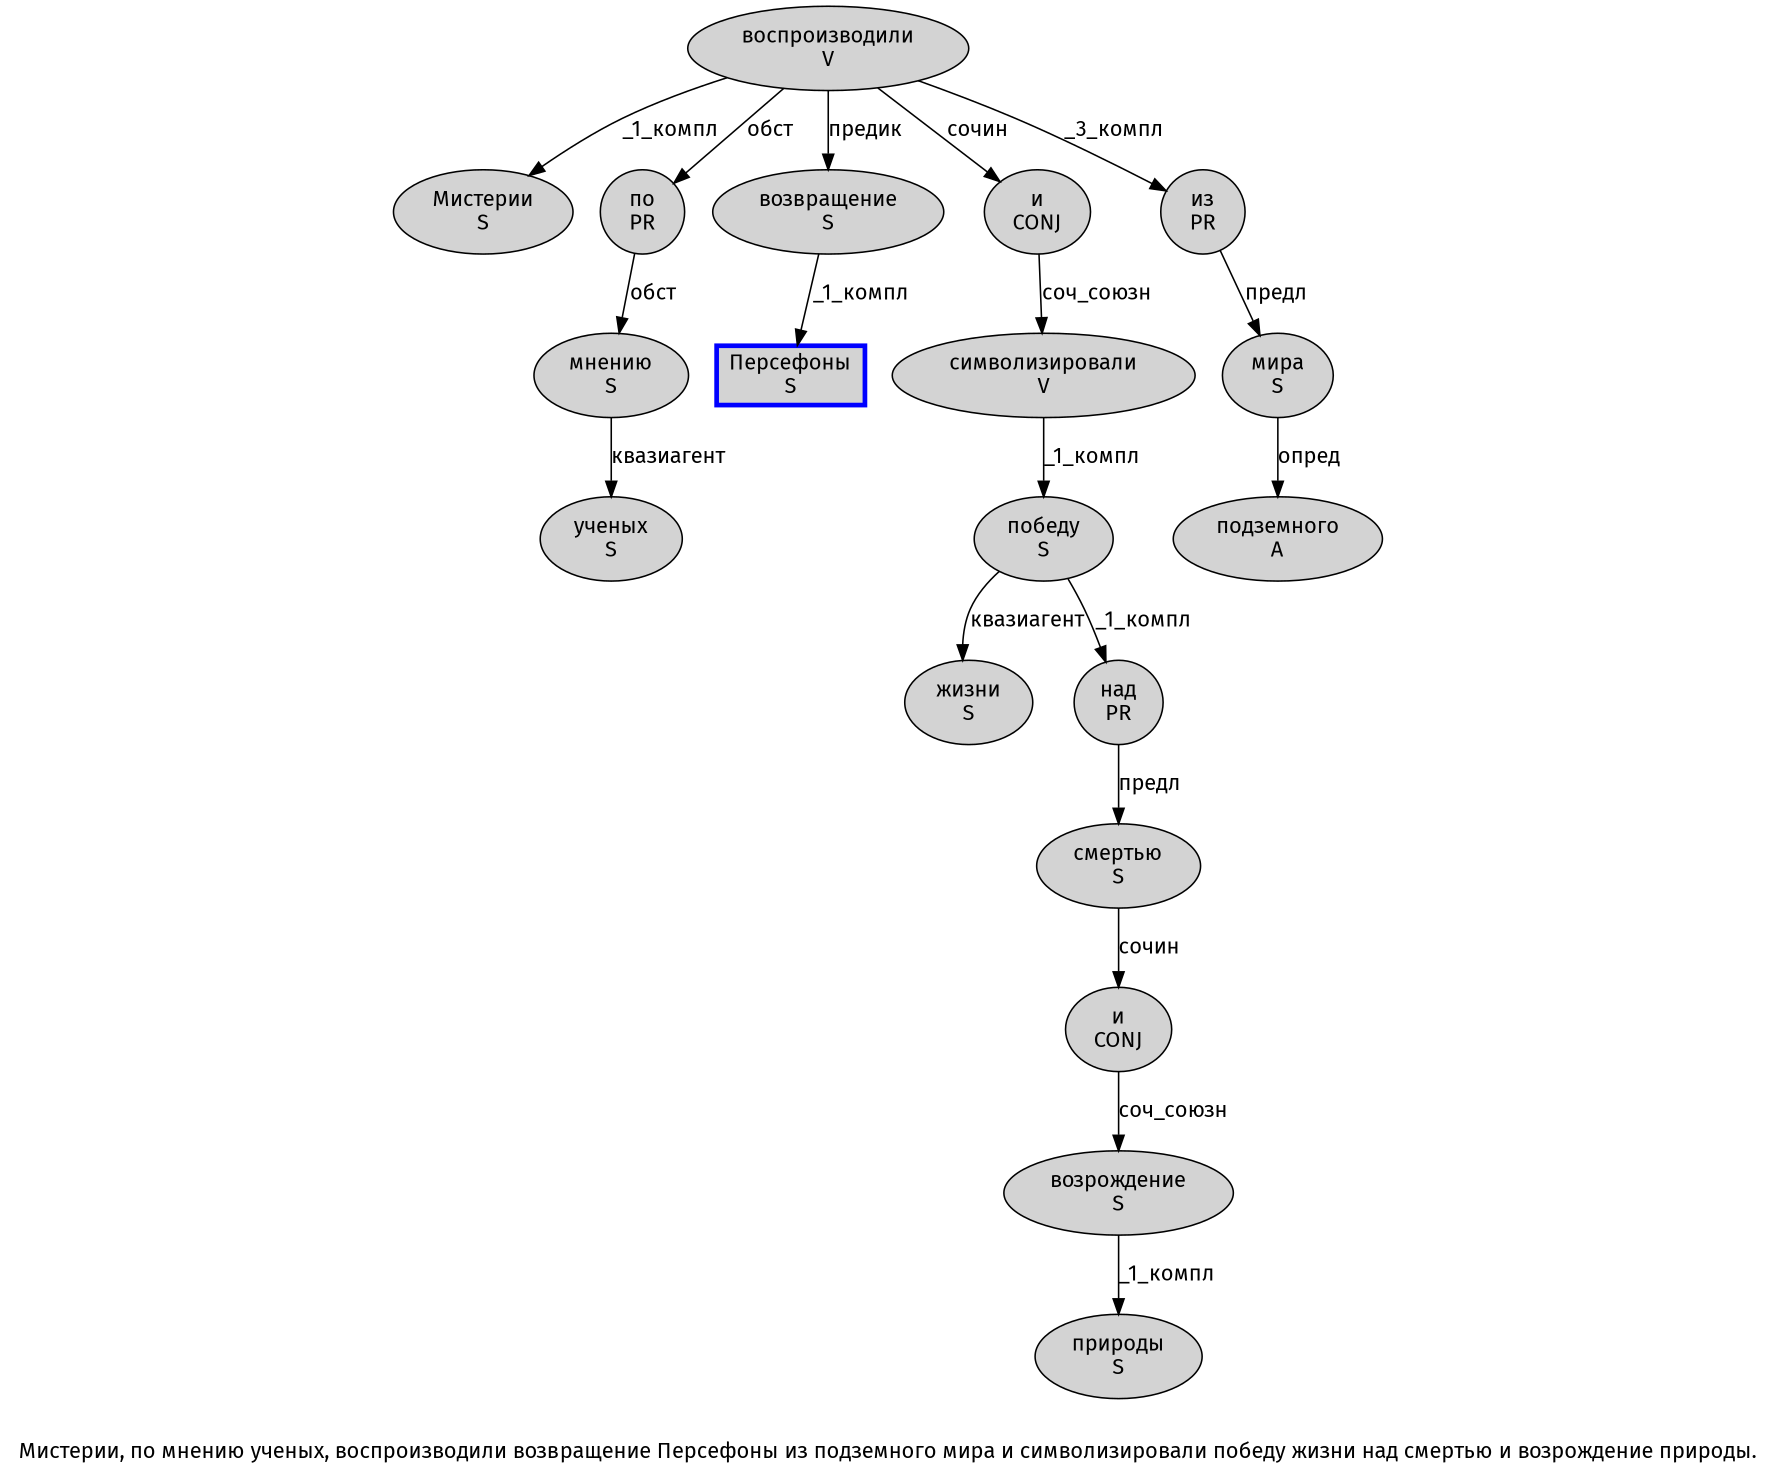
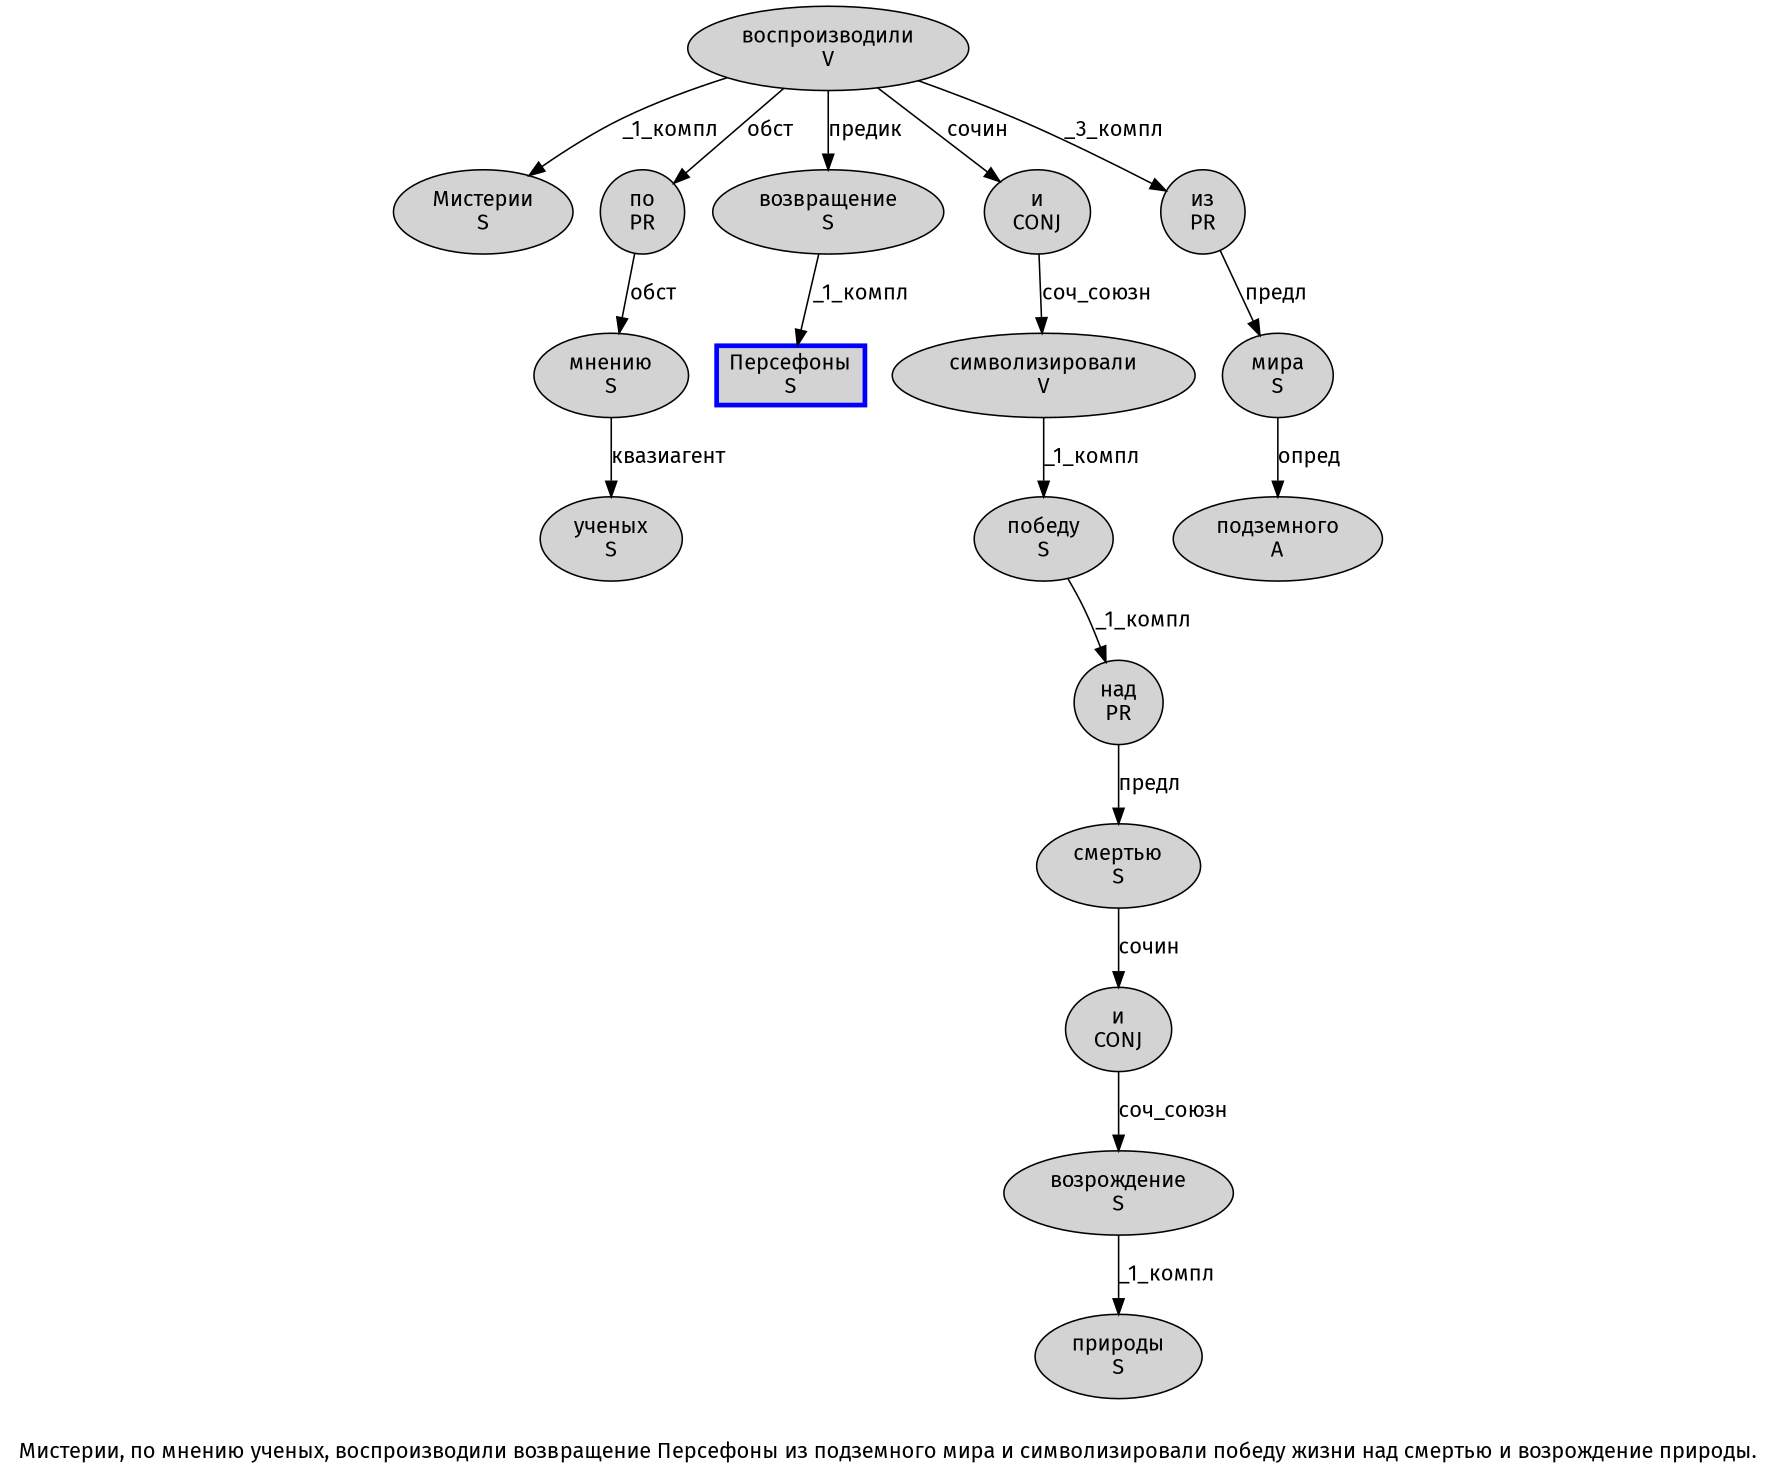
node "жизни S": removed
